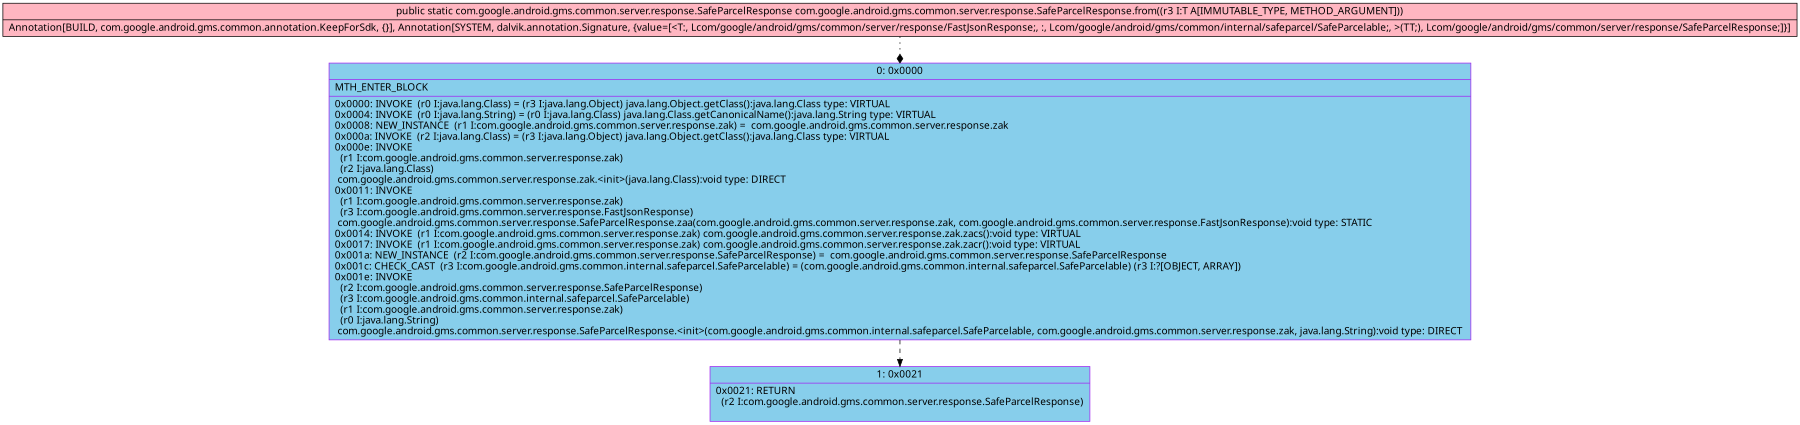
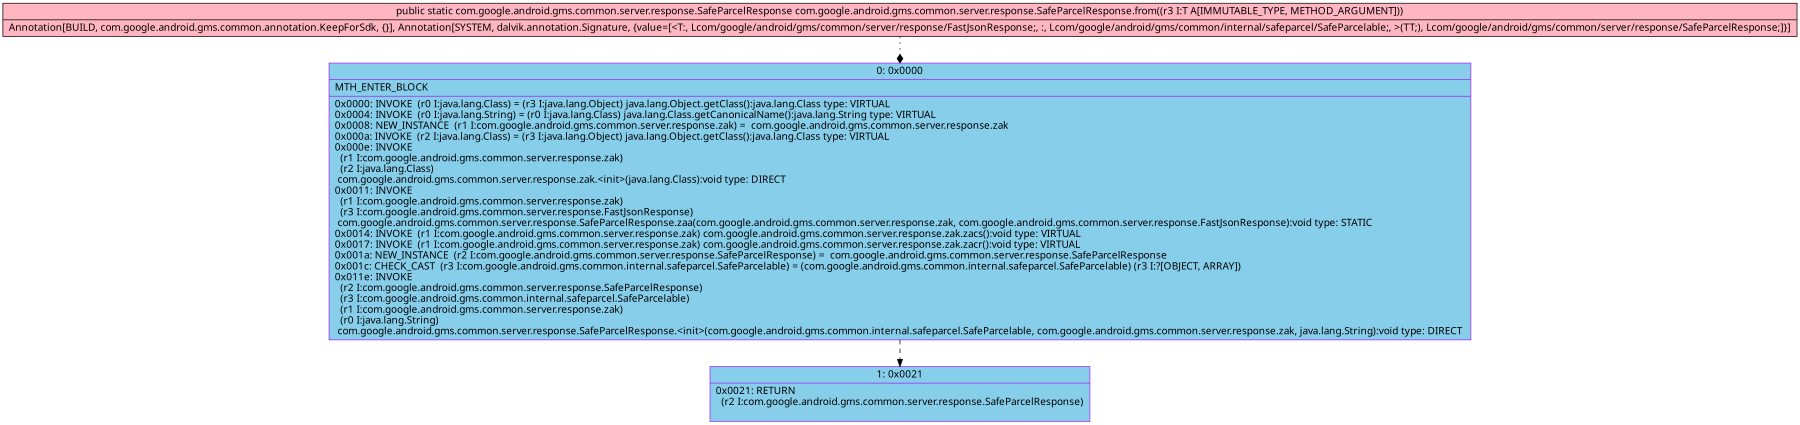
node "0: 0x0000": text "0x001e: INVOKE" -> "0x011e: INVOKE"
